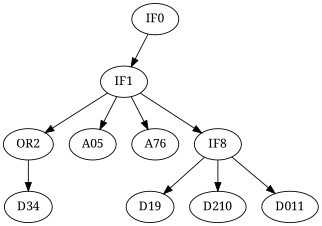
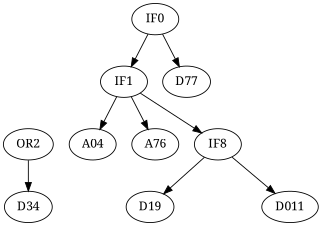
node "D77": added
edge "IF1" -> "OR2": removed
node "A05": label "A05" -> "A04"
node "D210": removed
